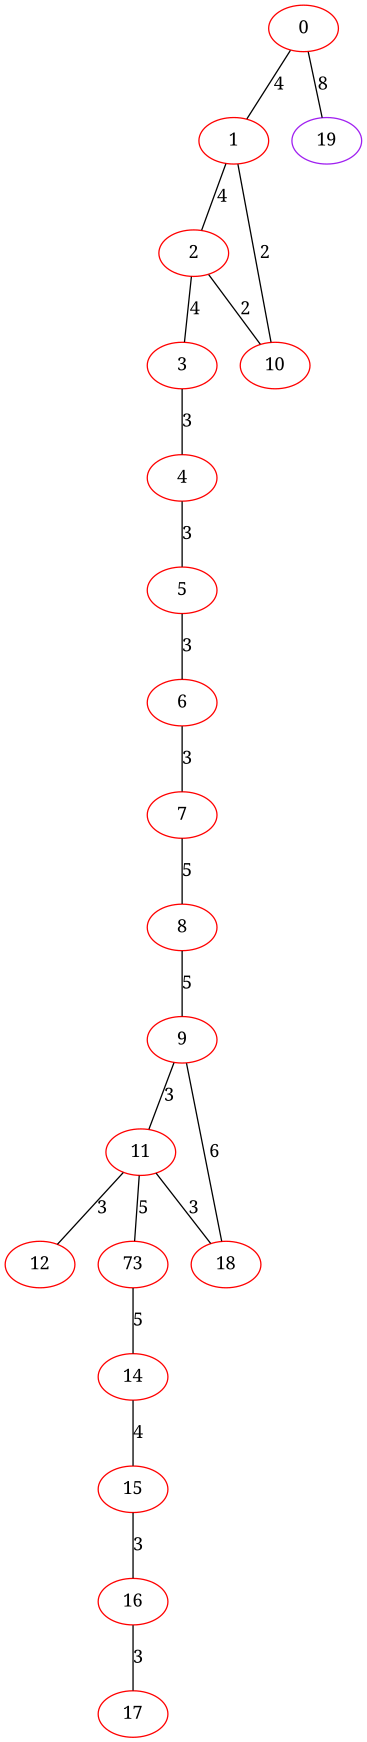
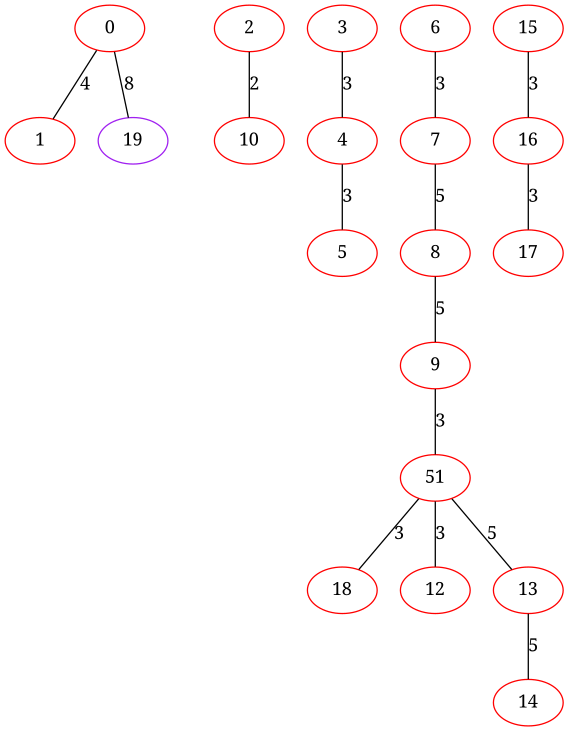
edge "1" -- "2": removed, label "4"
edge "1" -- "10": removed, label "2"
edge "2" -- "3": removed, label "4"
edge "5" -- "6": removed, label "3"
node "11": label "11" -> "51"
edge "9" -- "18": removed, label "6"
node "73": label "73" -> "13"
edge "14" -- "15": removed, label "4"
